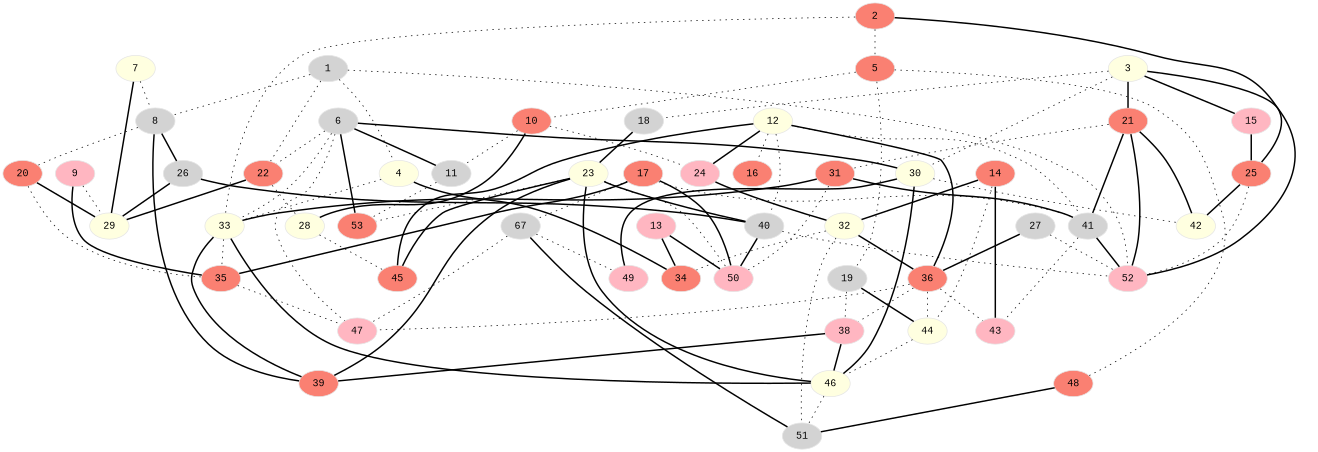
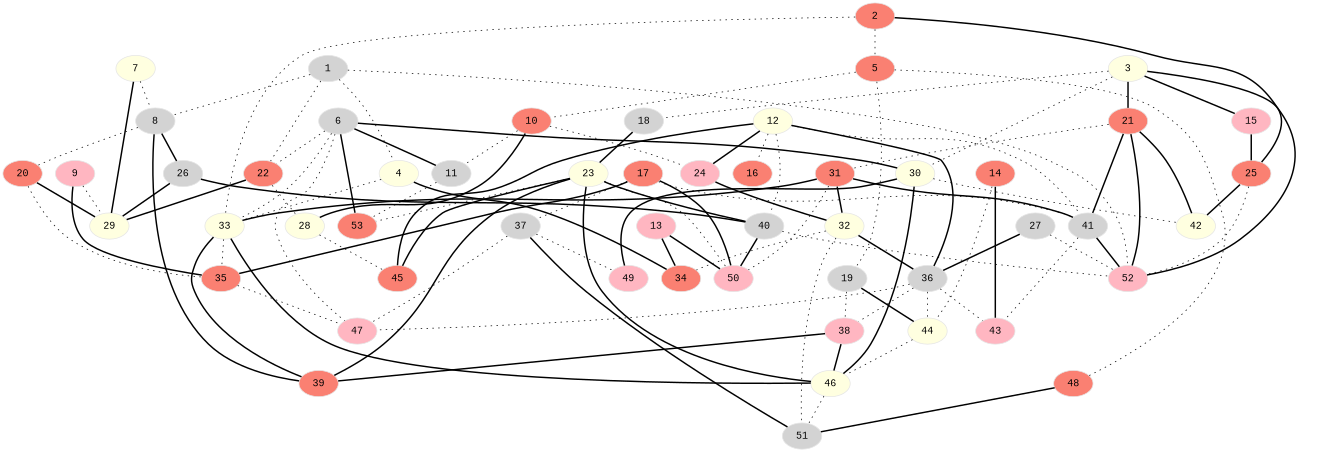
edge "14" -- "32": now "31" -- "32"
node "67": label "67" -> "37"
node "36": fillcolor salmon -> lightgrey
